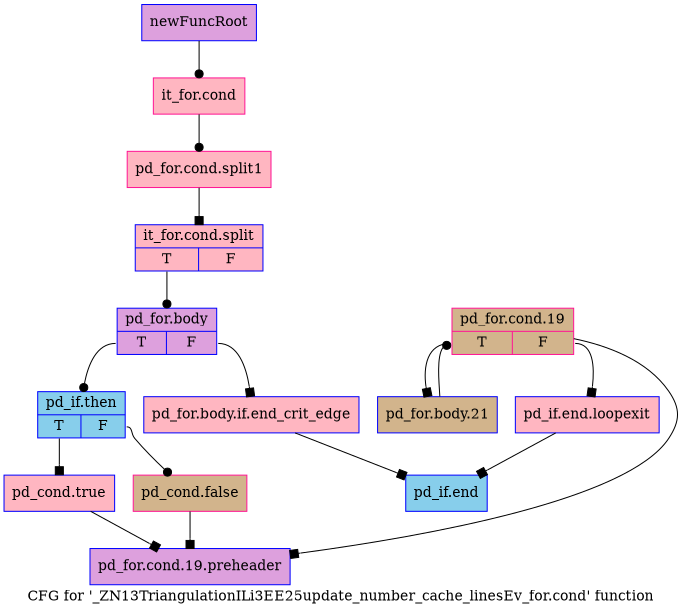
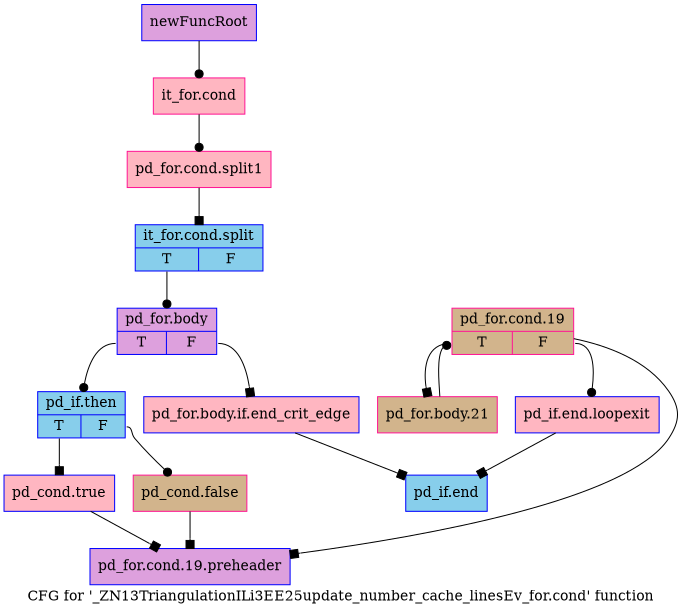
node "it_for.cond.split": fillcolor lightpink -> skyblue
edge "pd_for.cond.19" -> "pd_if.end.loopexit": arrowhead box -> dot
node "pd_for.body.21": color blue -> deeppink
